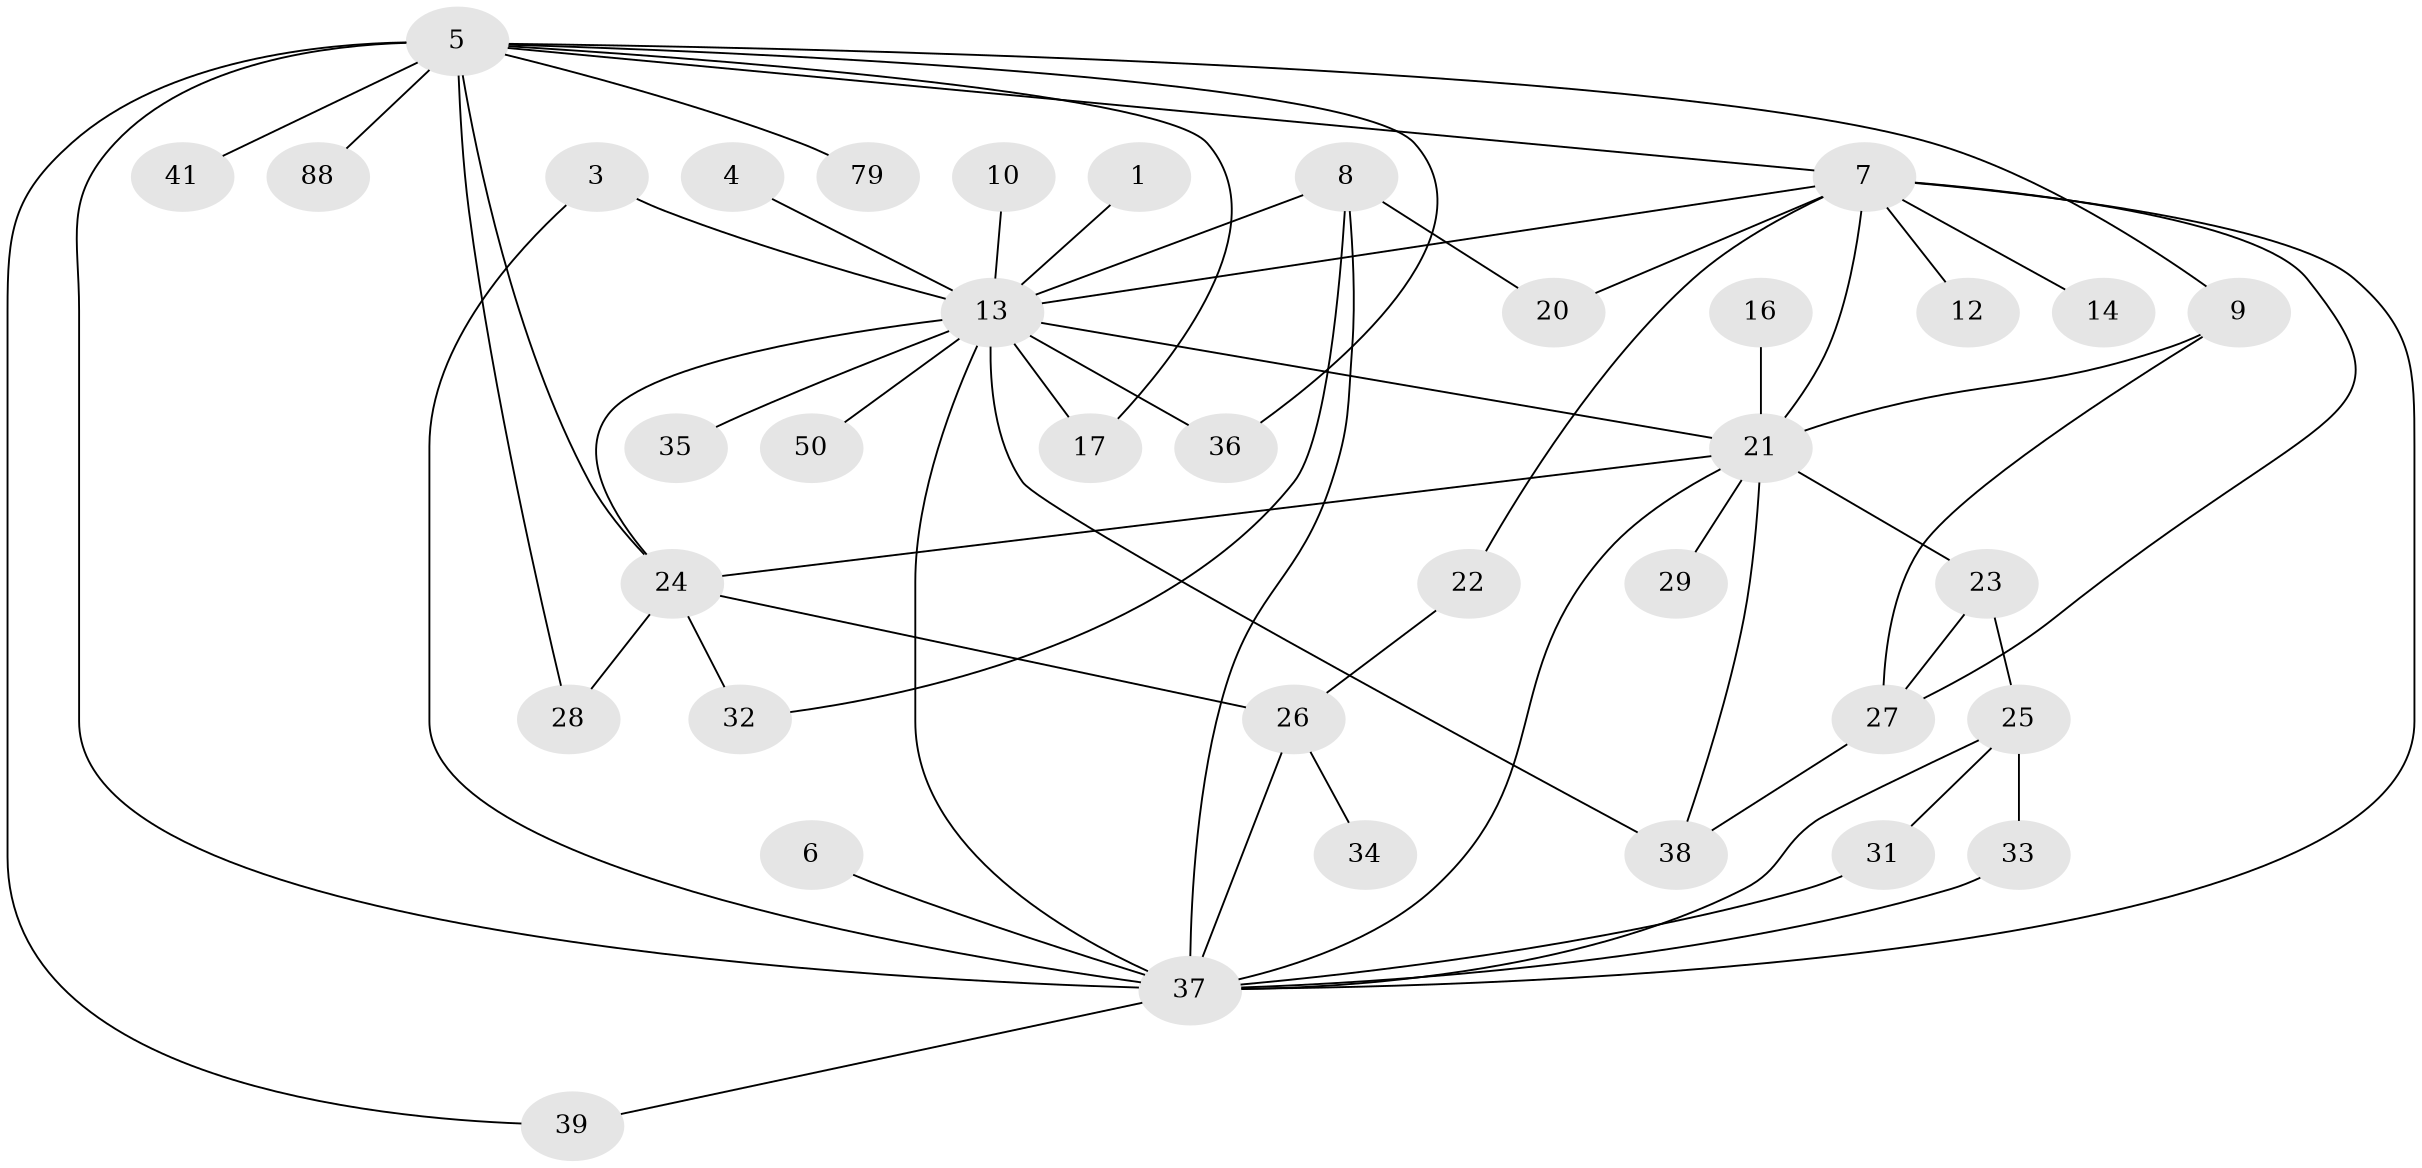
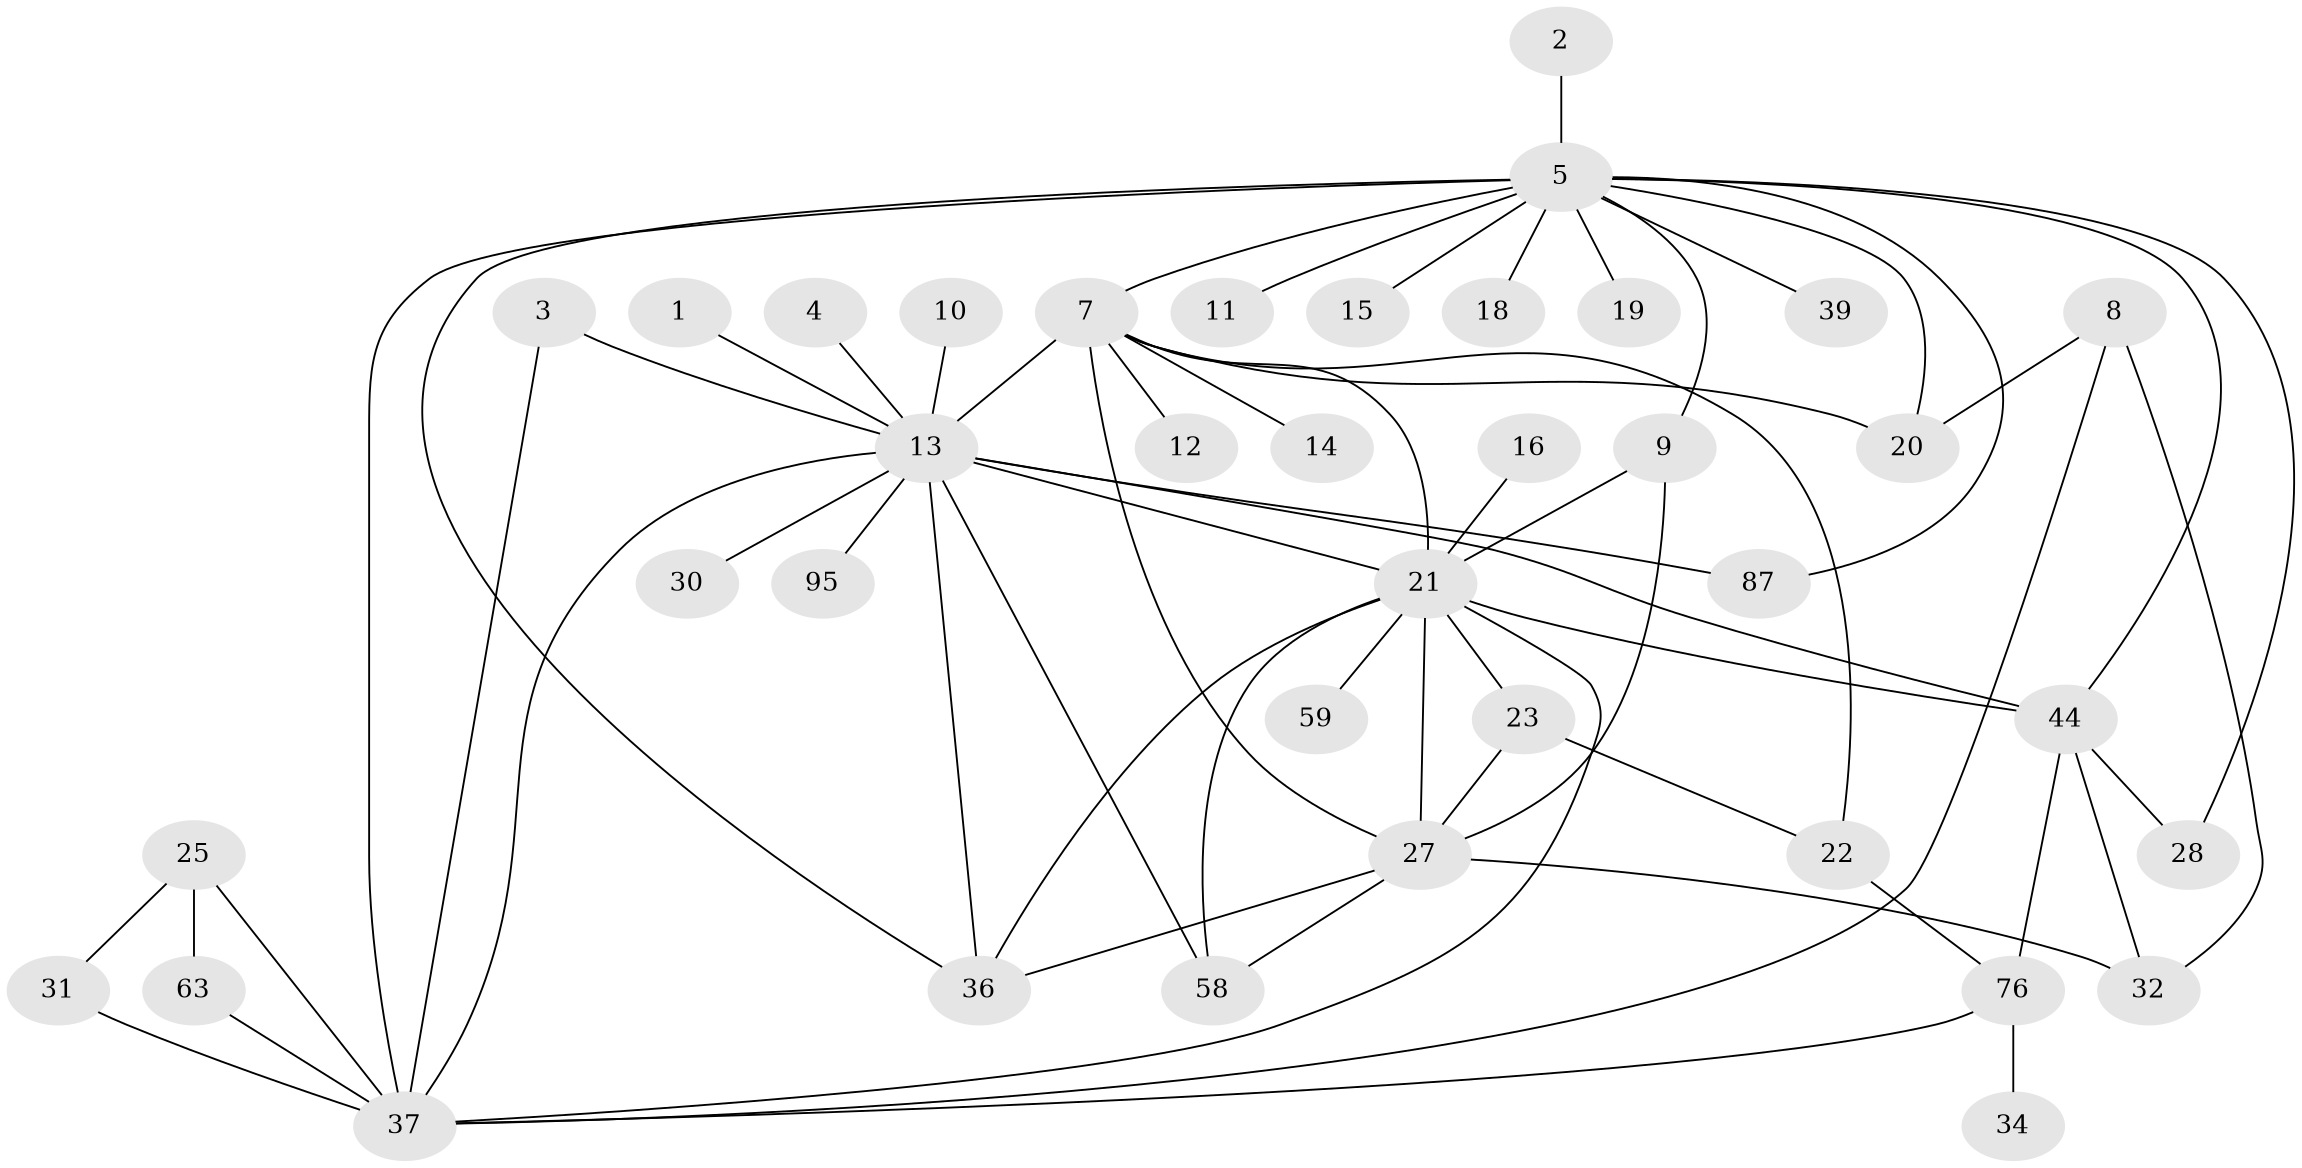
node "2": added
node "41": label "41" -> "11"
node "88": label "88" -> "18"
node "79": label "79" -> "19"
edge "5" -- "20": added
edge "8" -- "13": removed
node "15": added
node "35": label "35" -> "95"
node "50": label "50" -> "30"
node "17": label "17" -> "87"
node "24": label "24" -> "44"
node "29": label "29" -> "59"
edge "23" -- "25": now "23" -- "22"
node "26": label "26" -> "76"
edge "21" -- "27": added
edge "21" -- "36": added
edge "7" -- "37": removed
node "6": removed
node "38": label "38" -> "58"
node "33": label "33" -> "63"
edge "27" -- "32": added
edge "27" -- "36": added
edge "37" -- "39": removed
